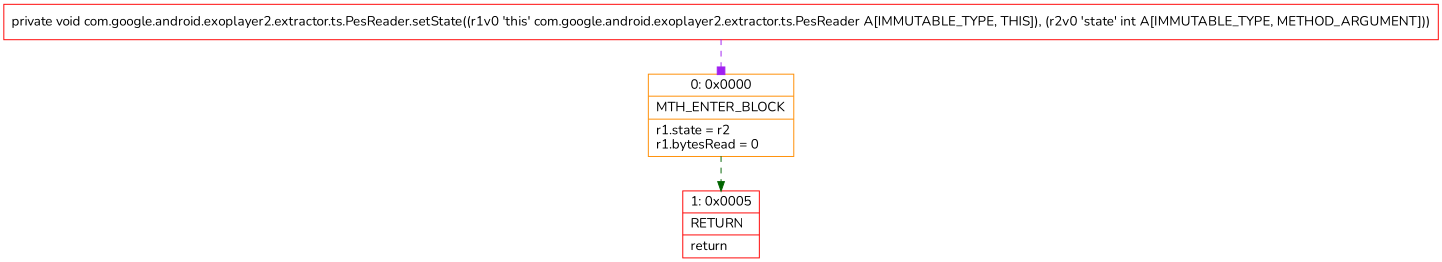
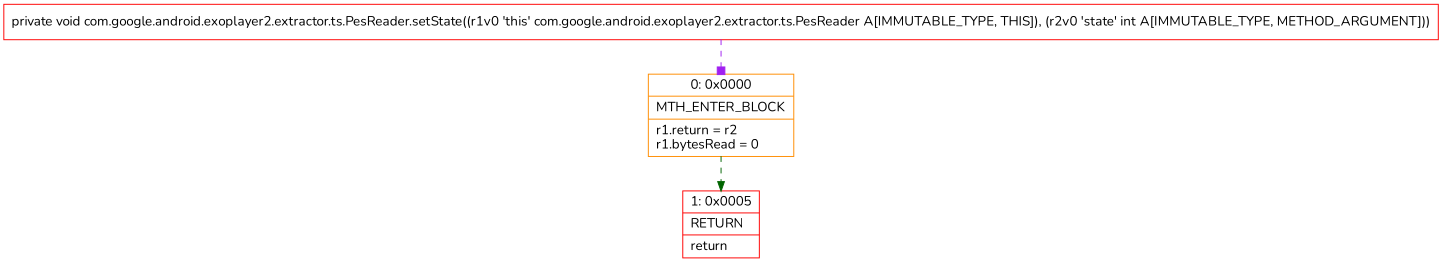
node "0: 0x0000": text "r1.state = r2" -> "r1.return = r2"
